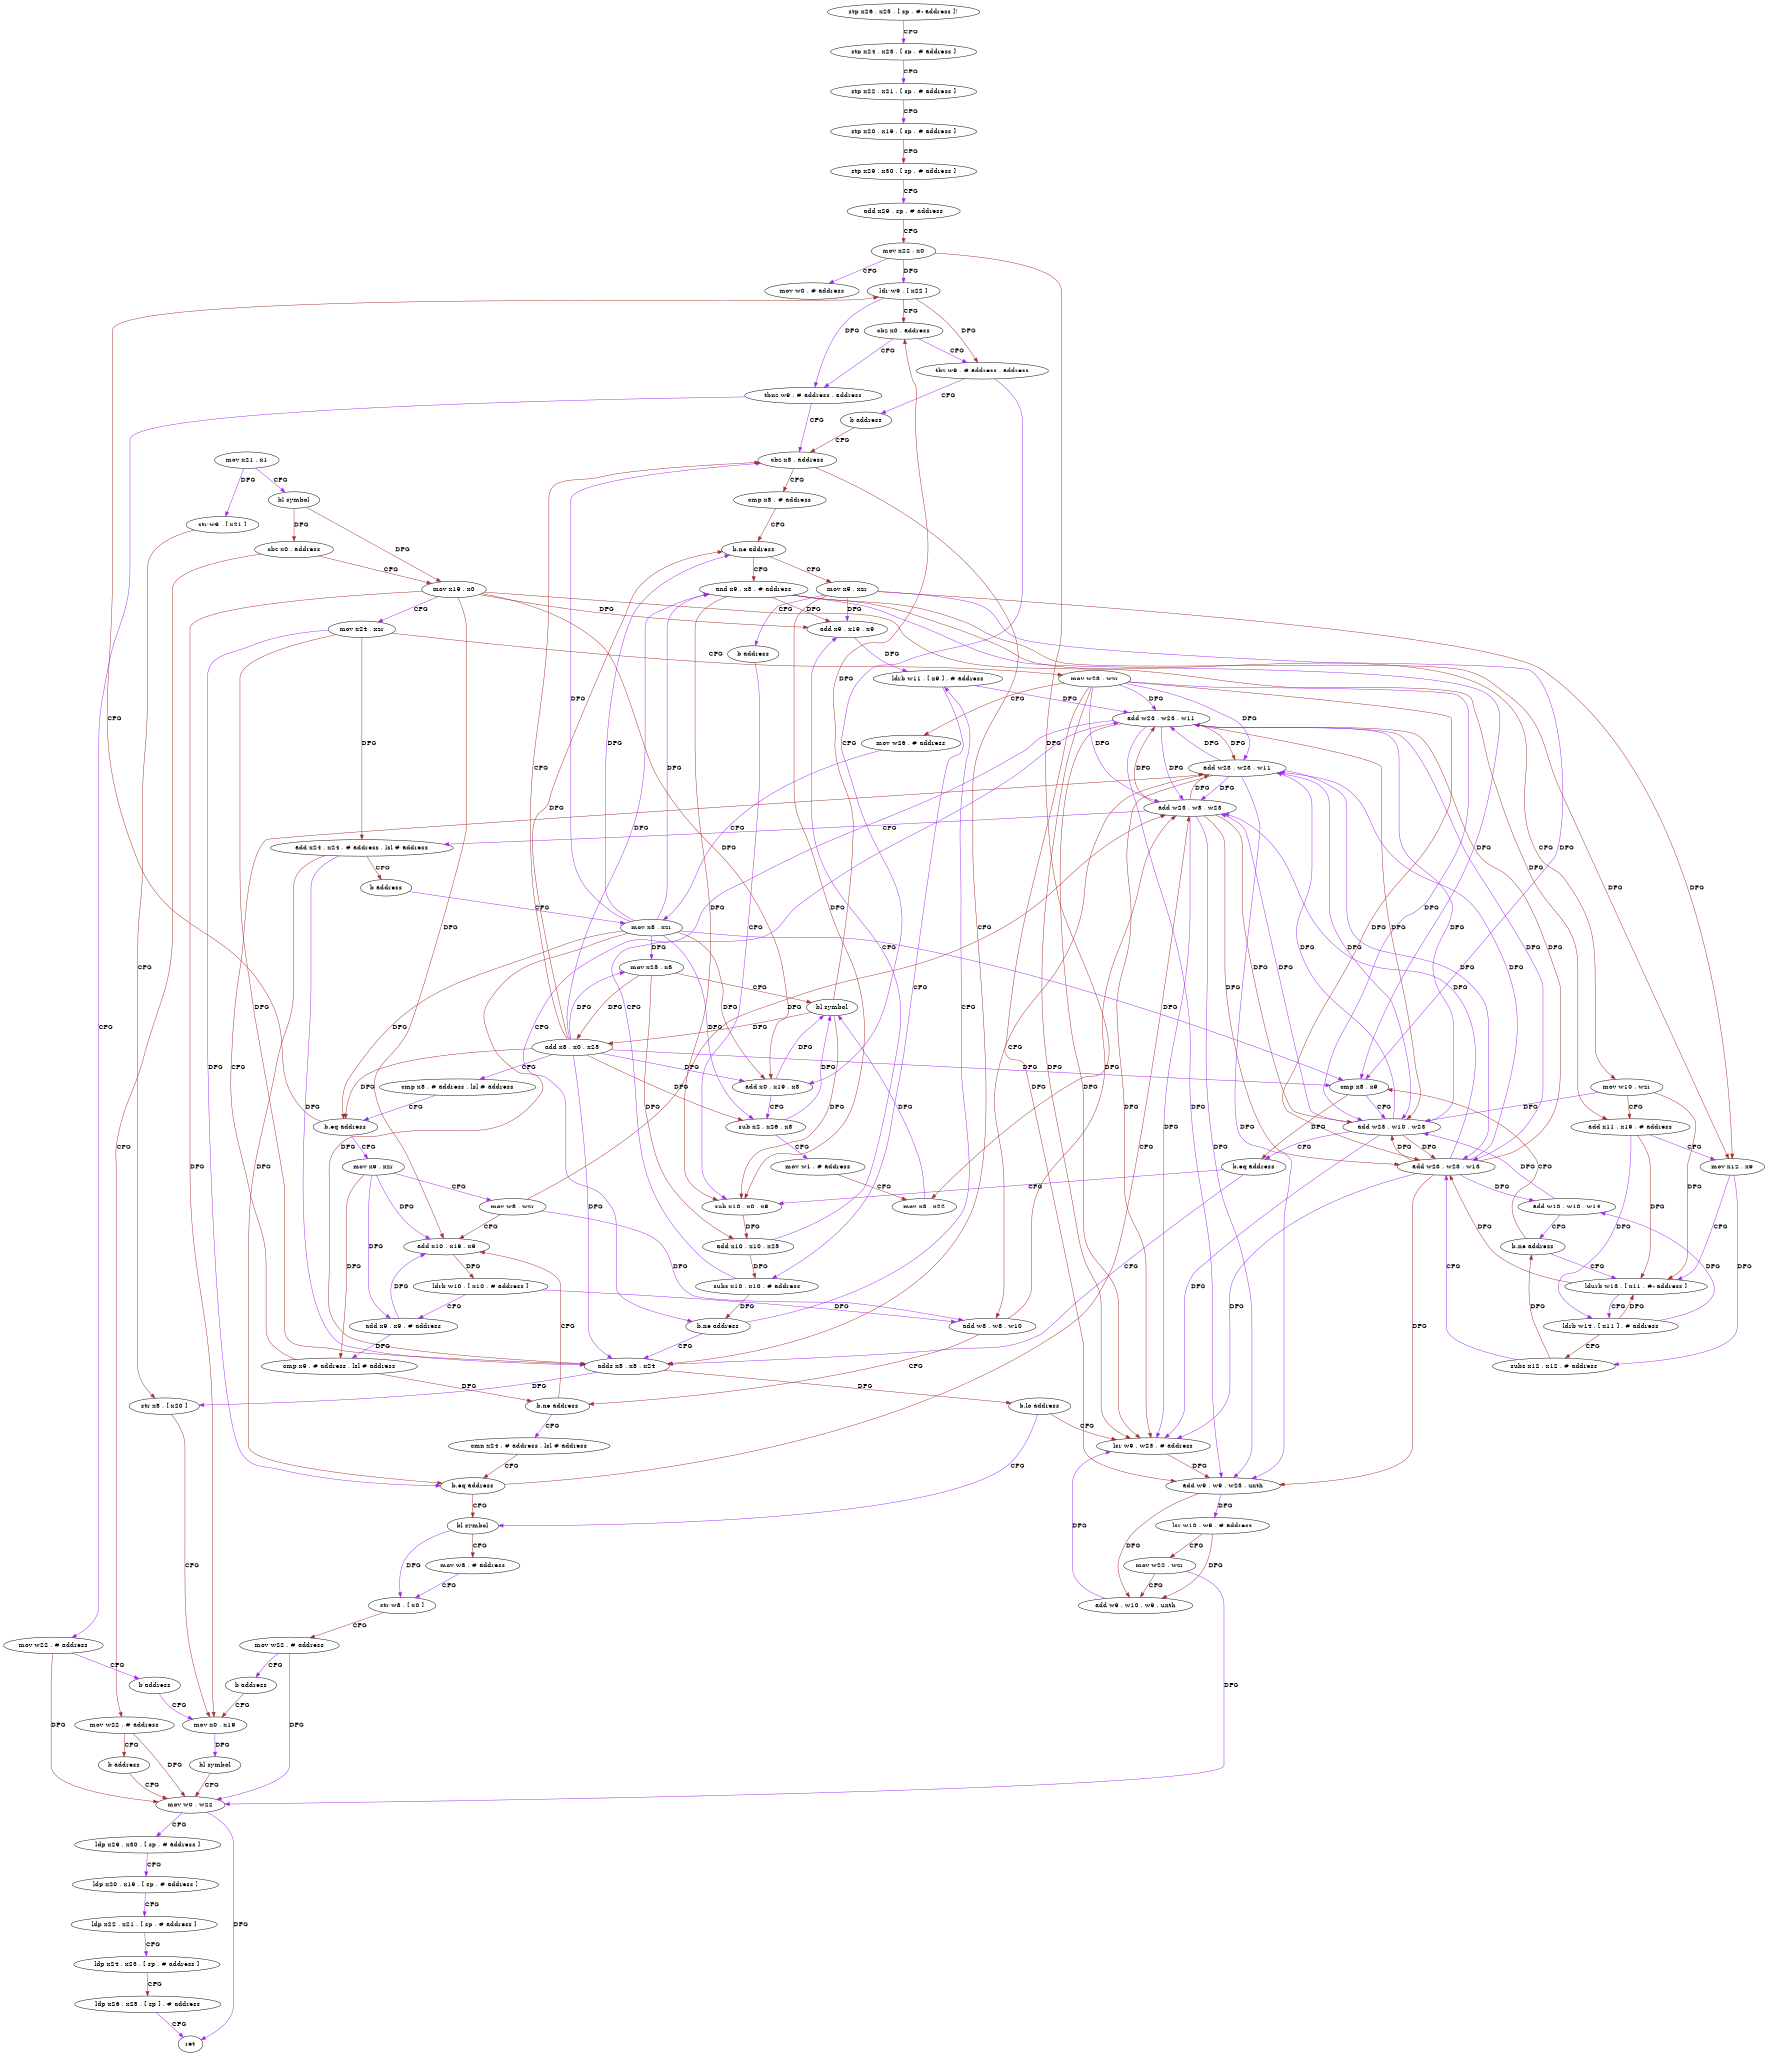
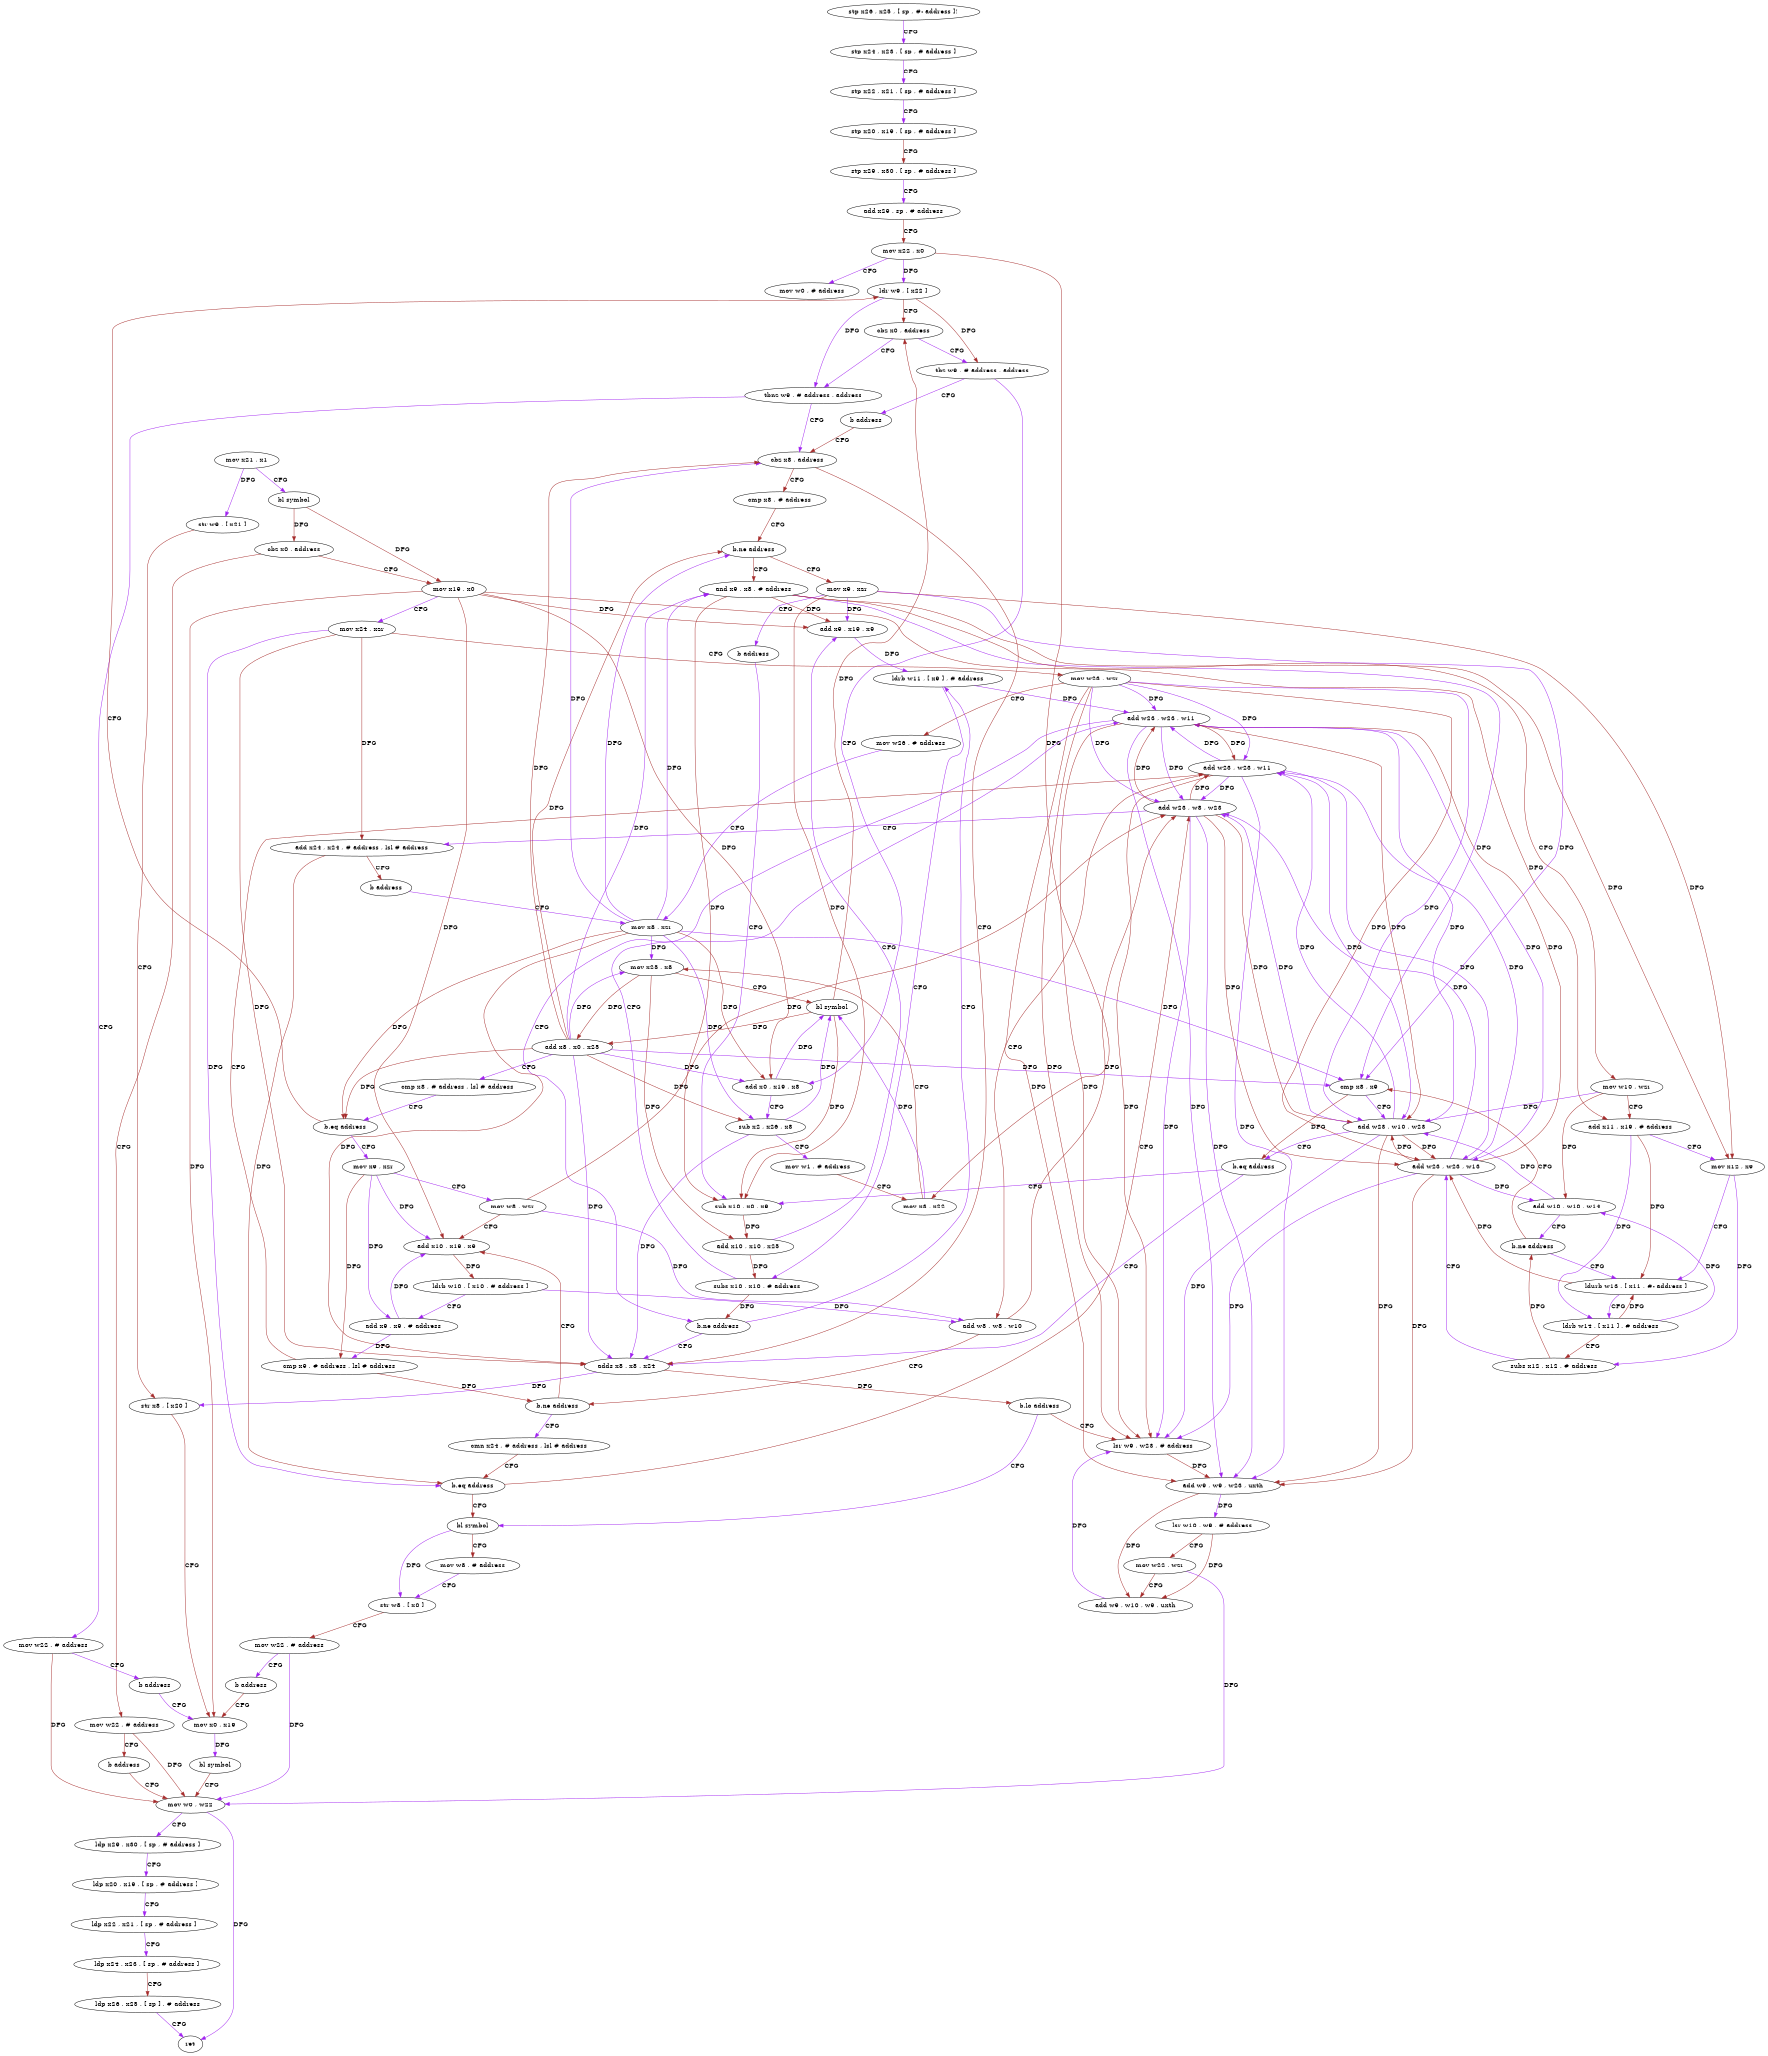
edge "add x8 , x0 , x25" -> "cbz x8 , address": label "CFG" -> "DFG"
edge "mov x3 , x22" -> "mov x25 , x8": added, label "CFG"
edge "mov w10 , wzr" -> "ldurb w13 , [ x11 , #- address ]": now "mov w10 , wzr" -> "add w10 , w10 , w14"
edge "add x24 , x24 , # address , lsl # address" -> "adds x8 , x8 , x24": now "sub x2 , x26 , x8" -> "adds x8 , x8 , x24"
edge "add w23 , w10 , w23" -> "add w9 , w9 , w23 , uxth": added, label "DFG"
